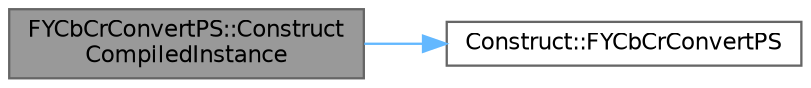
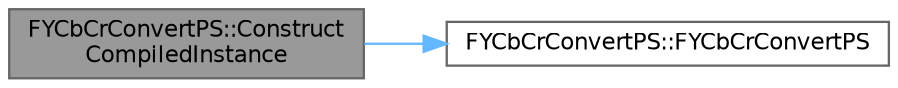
node "Construct::FYCbCrConvertPS": label "Construct::FYCbCrConvertPS" -> "FYCbCrConvertPS::FYCbCrConvertPS"
